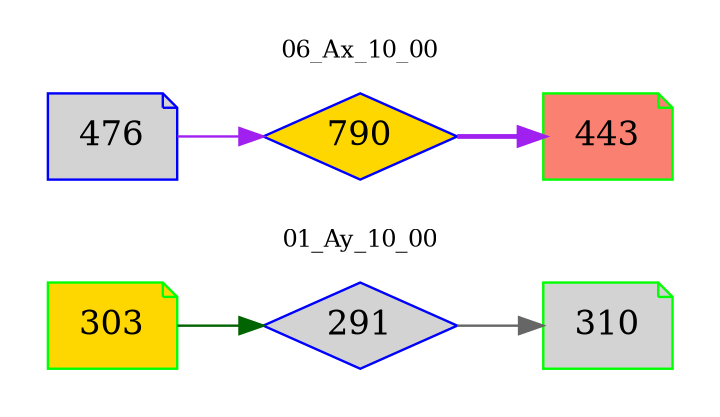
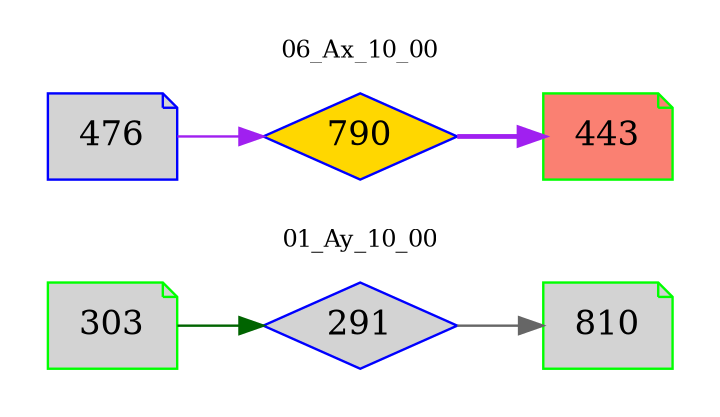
node "303": fillcolor gold -> lightgrey
node "310": label "310" -> "810"
